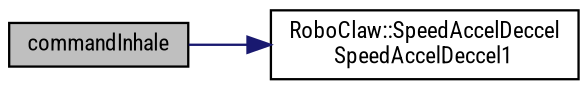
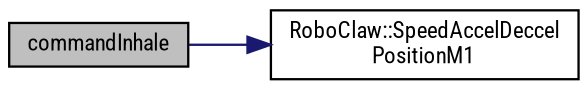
node "RoboClaw::SpeedAccelDeccel SpeedAccelDeccel1": label "RoboClaw::SpeedAccelDeccel SpeedAccelDeccel1" -> "RoboClaw::SpeedAccelDeccel PositionM1"
